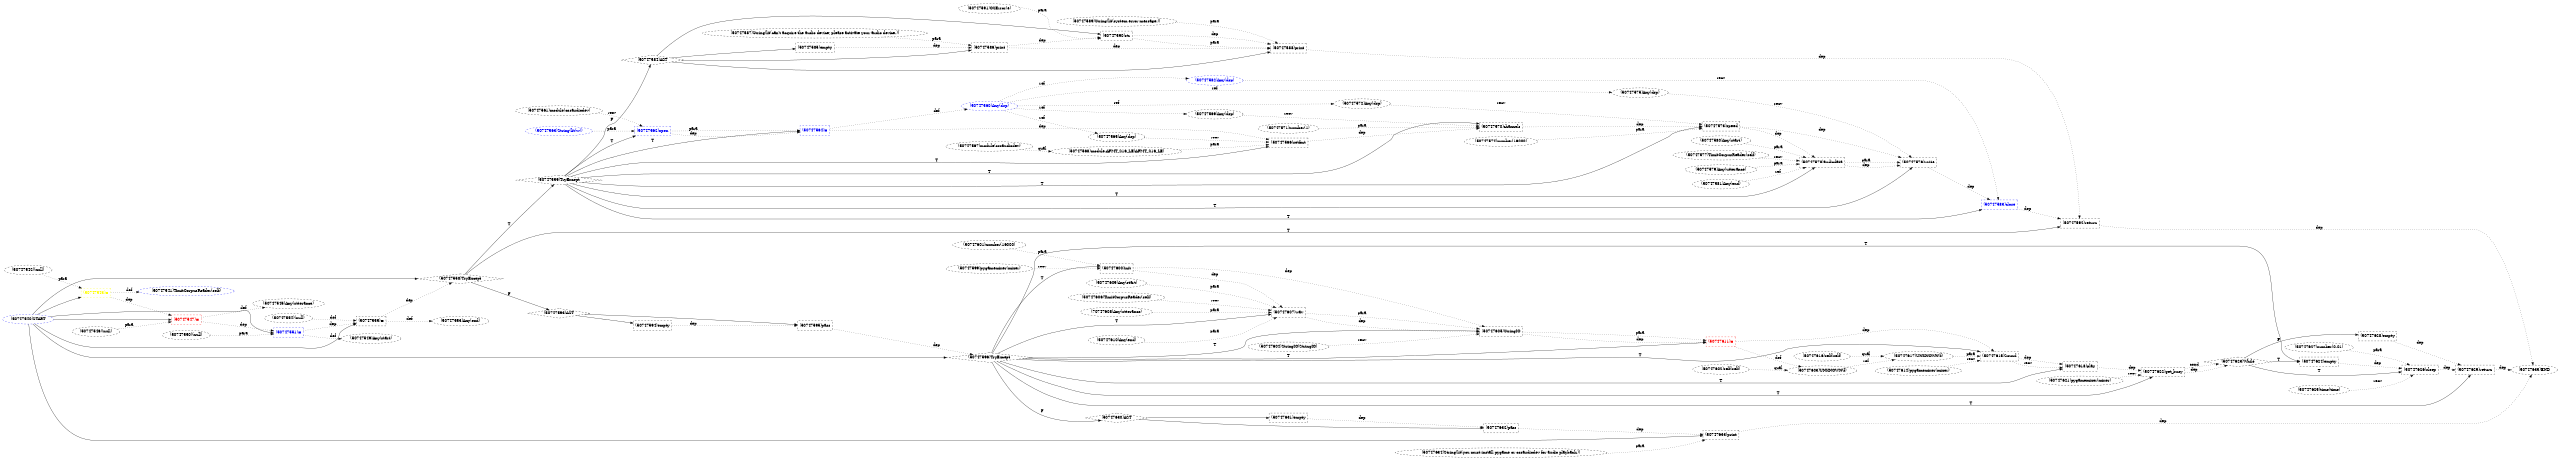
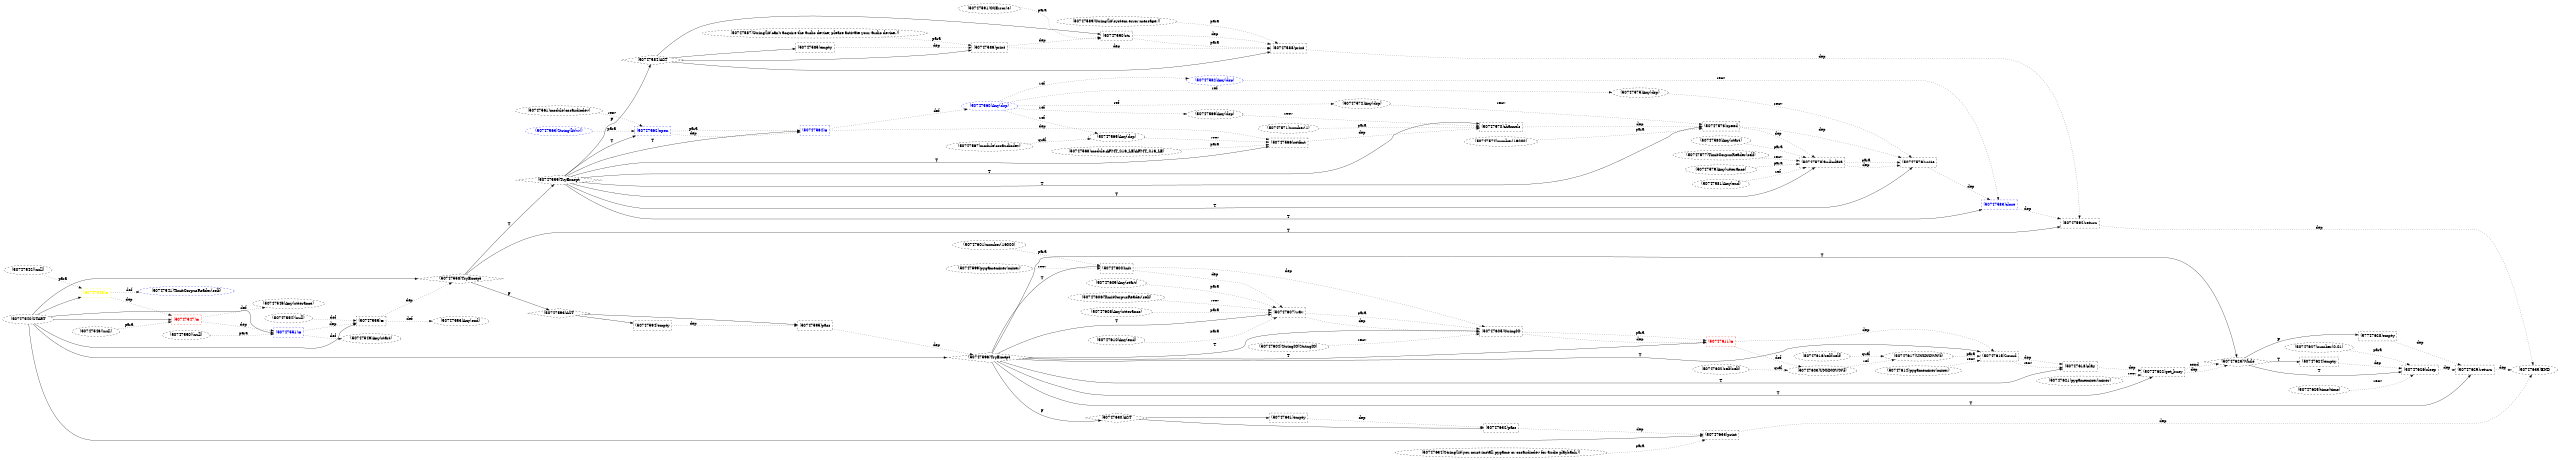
edge "(50747567)module(ossaudiodev)" -> "(50747568)module.AFMT_S16_LE(AFMT_S16_LE)": now "(50747567)module(ossaudiodev)" -> "(50747565)Any(dsp)"
edge "(50747596)TryExcept" -> "(50747624)empty": now "(50747596)TryExcept" -> "(50747623)While"
node "(70747608)Any(utterance)": label "(70747608)Any(utterance)" -> "(50747608)Any(utterance)"
node "(50747540)START": color blue -> black
node "(50747628)empty": label "(50747628)empty" -> "(57747628)empty"
